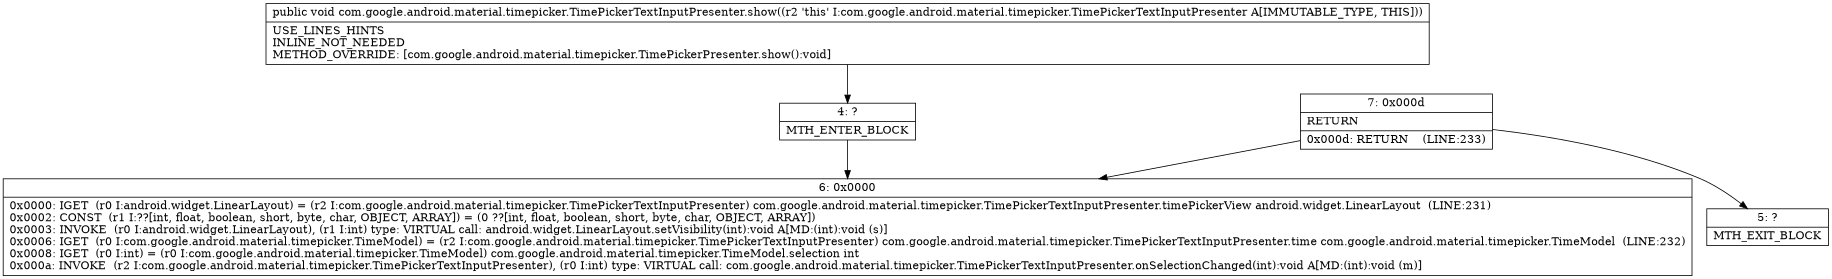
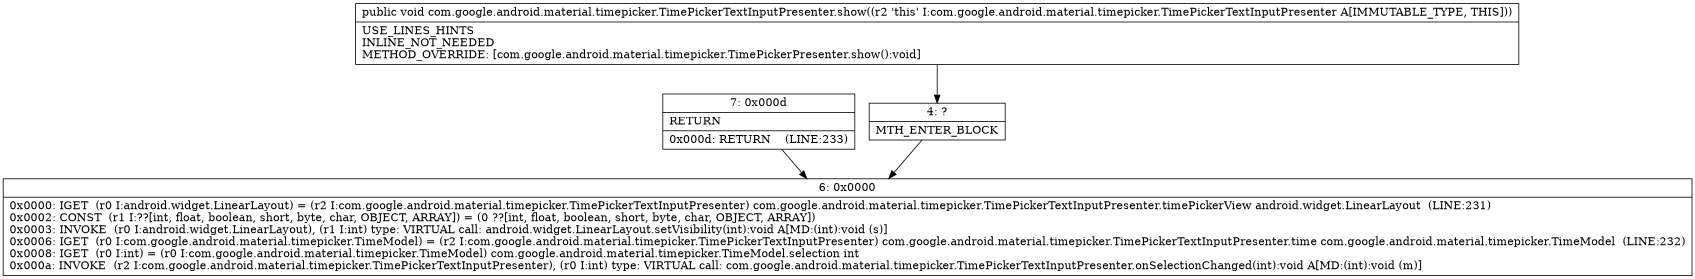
node "5: ?": removed
